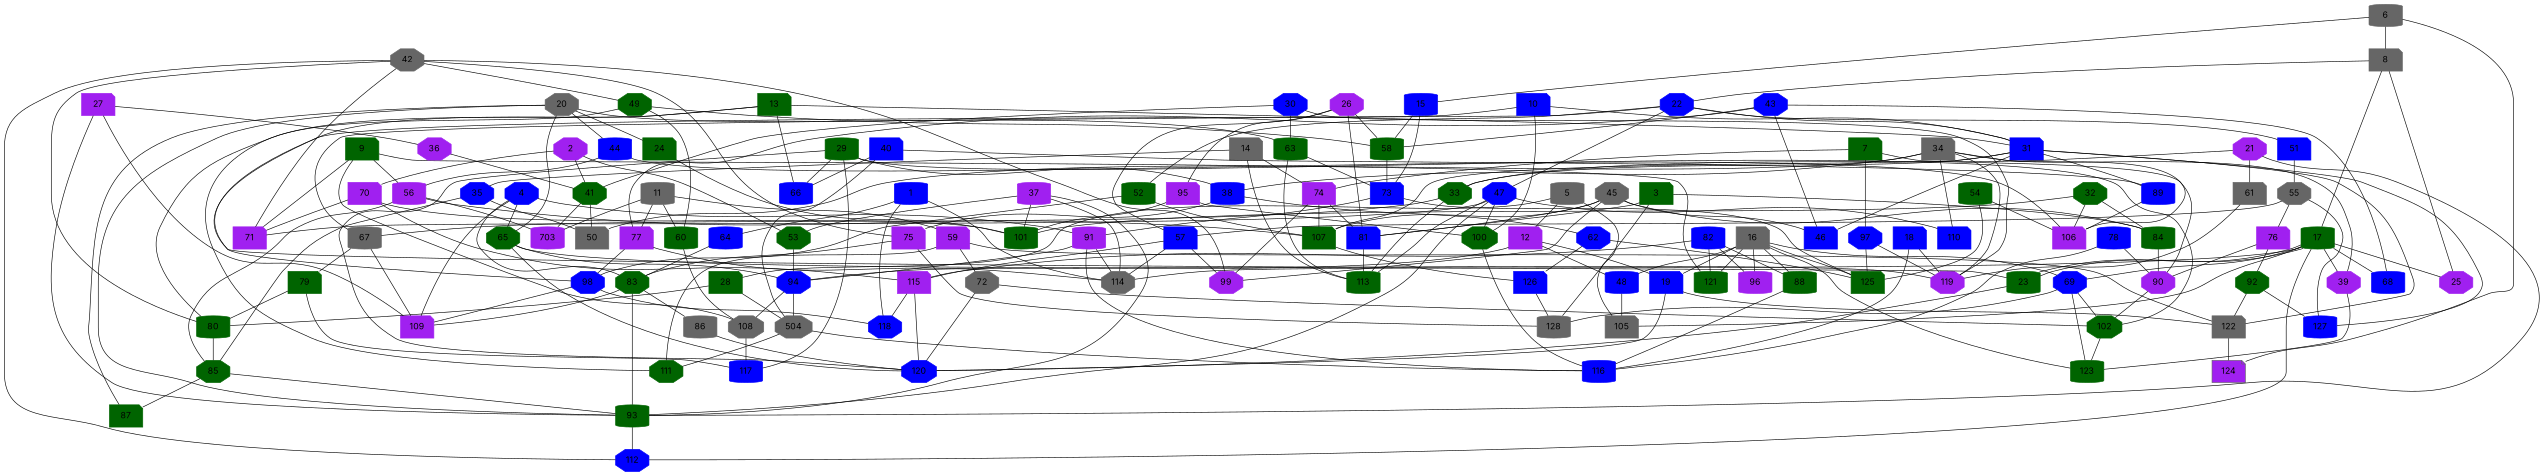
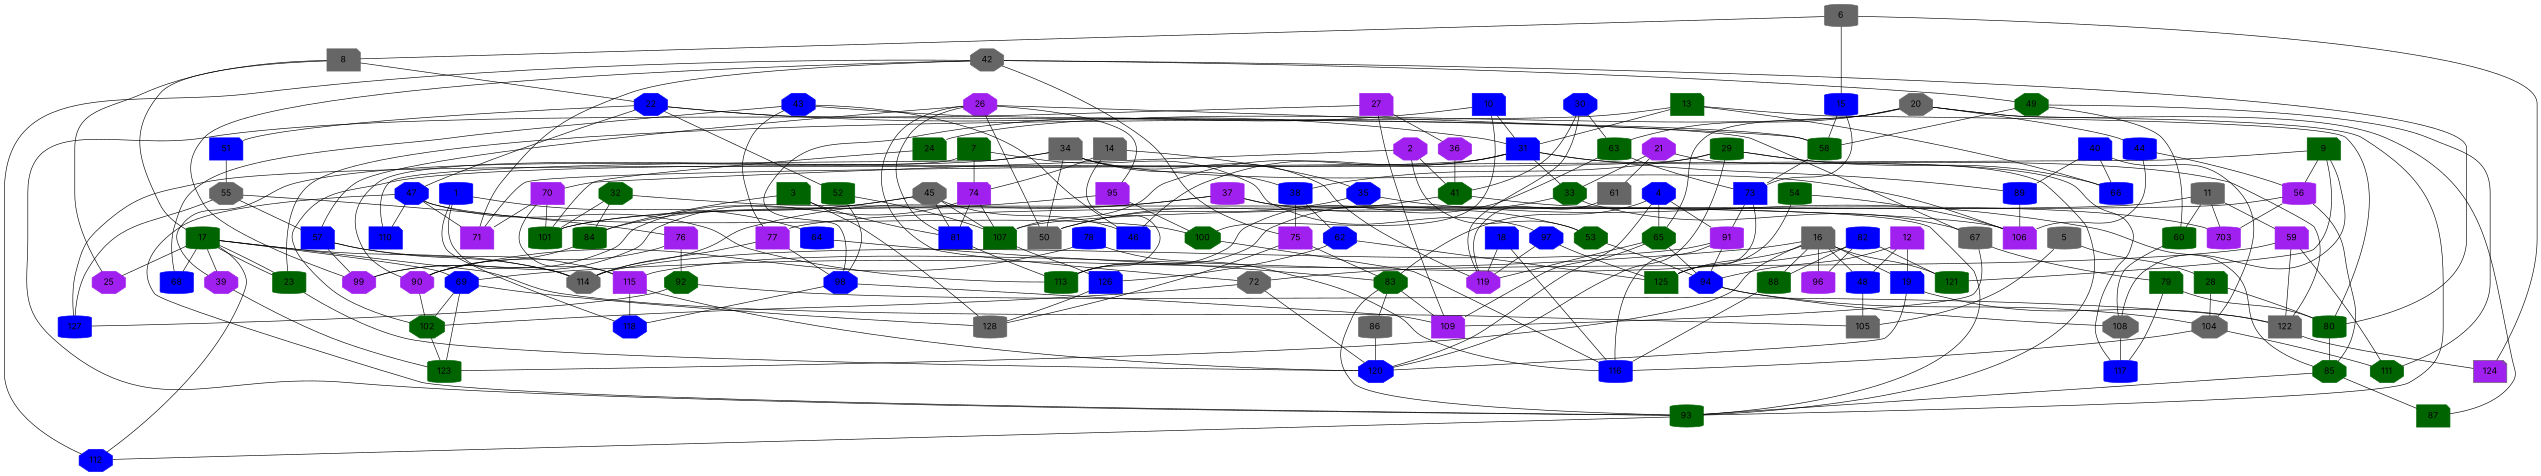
edge "26" -- "50": added
edge "5" -- "12": removed
edge "26" -- "72": added
node "504": label "504" -> "104"
